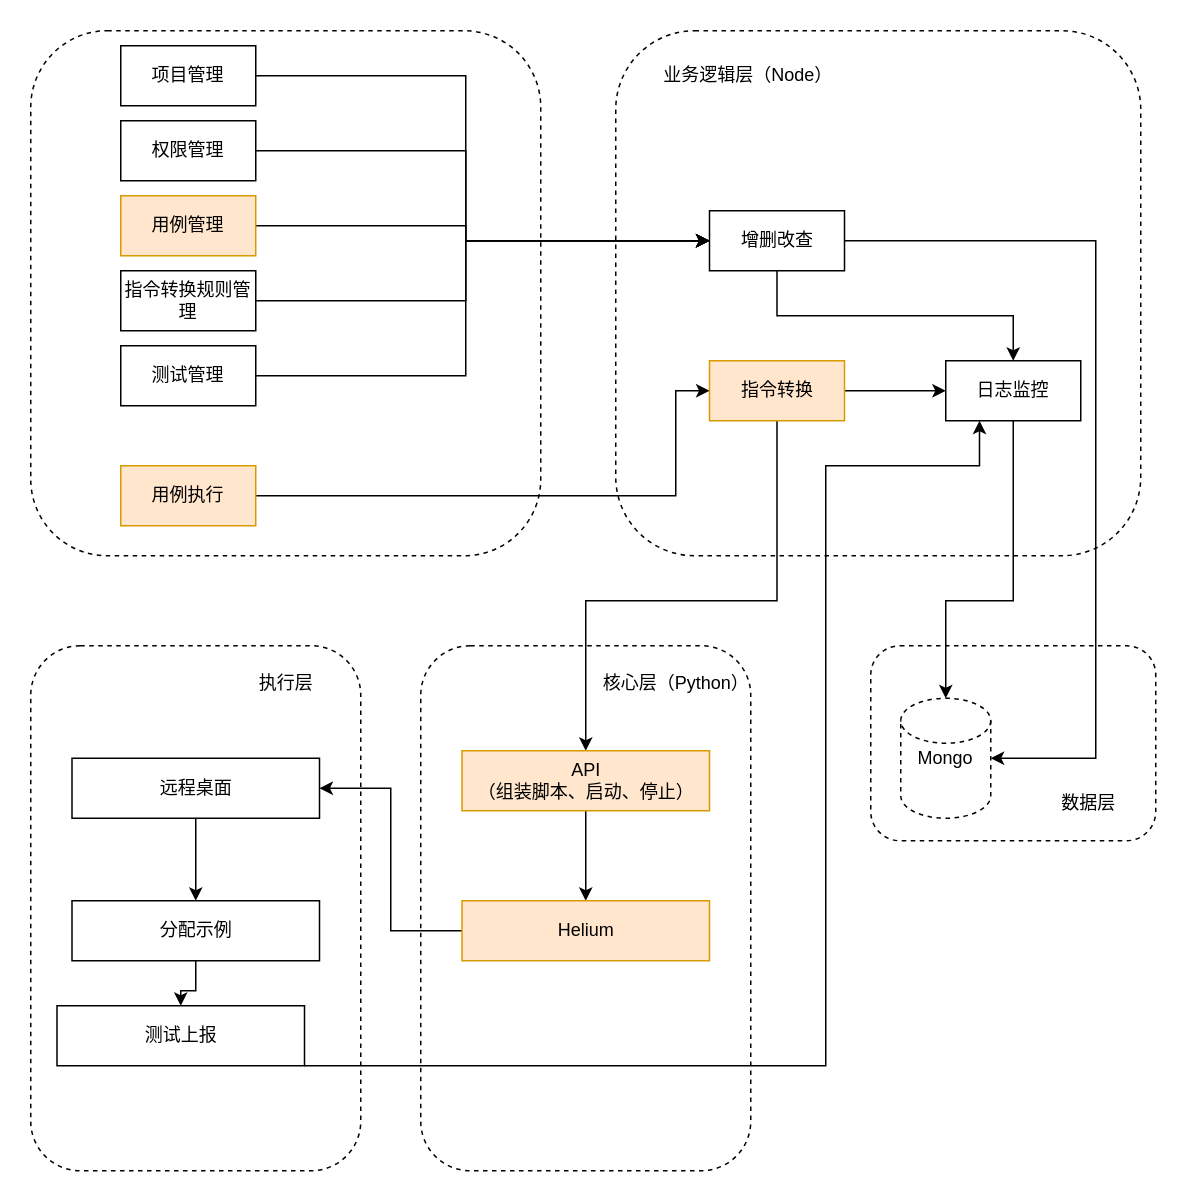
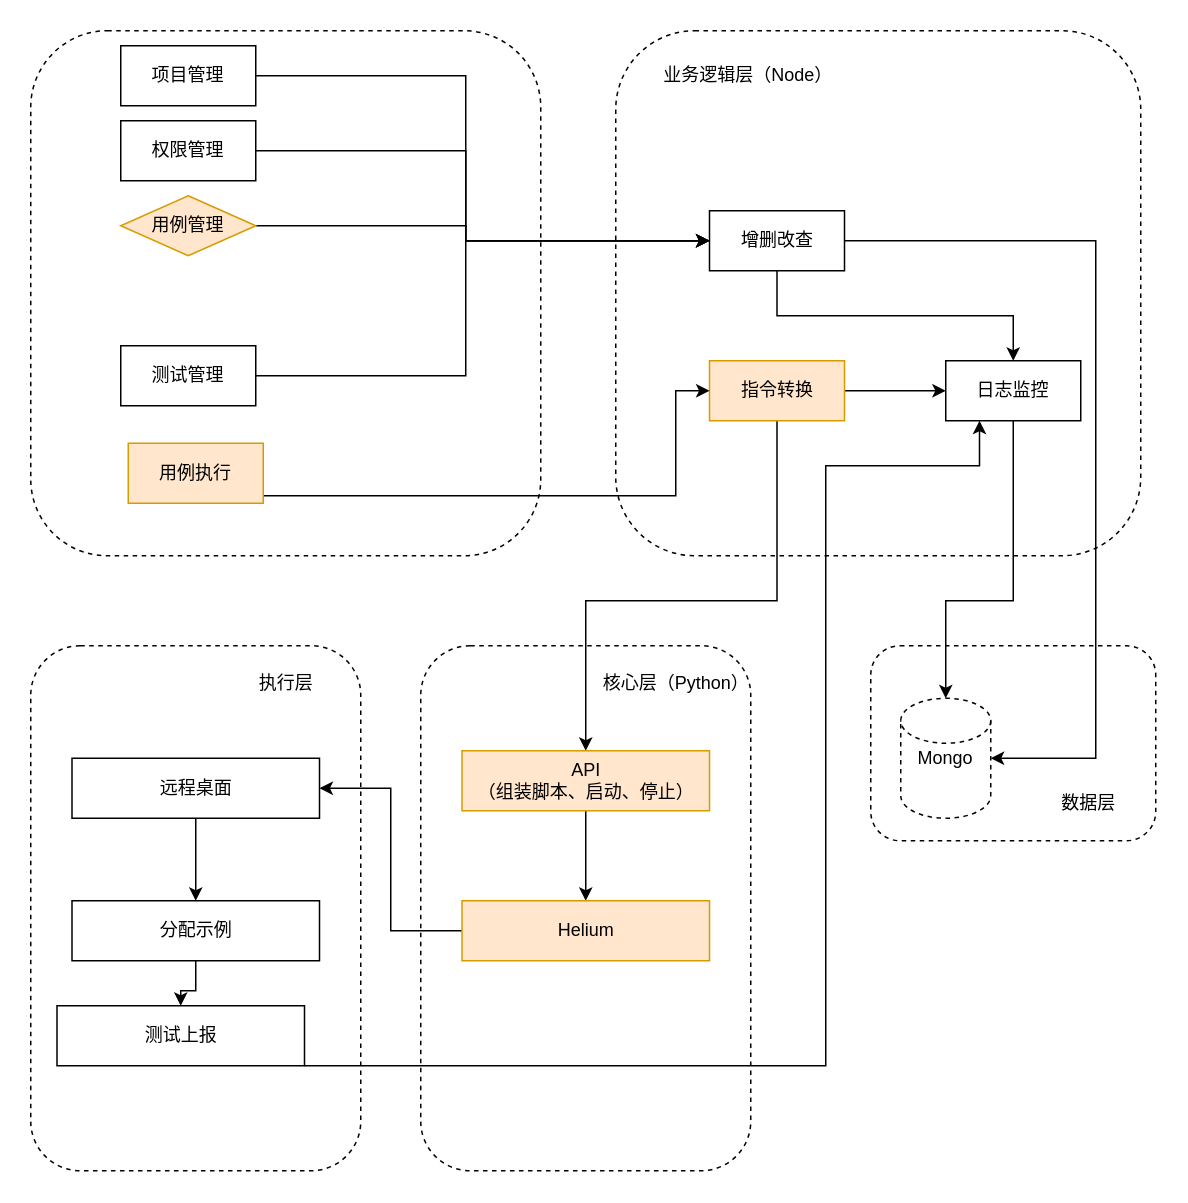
node "用例管理": shape rectangle -> diamond
node "指令转换规则管理": removed
edge "指令转换规则管理" -> "增删改查": removed
node "用例执行": moved (188, 496) -> (196, 473)
